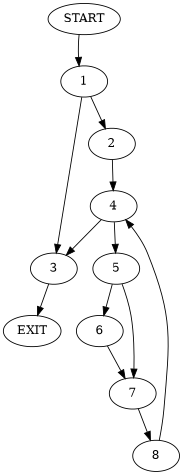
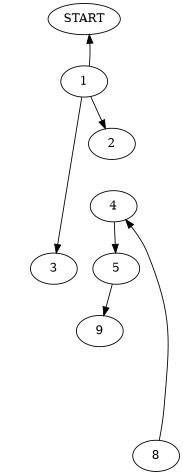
edge "START" -> "1": reversed
edge "2" -> "4": removed
edge "4" -> "3": removed
node "EXIT": removed
node "6": label "6" -> "9"
node "7": removed
